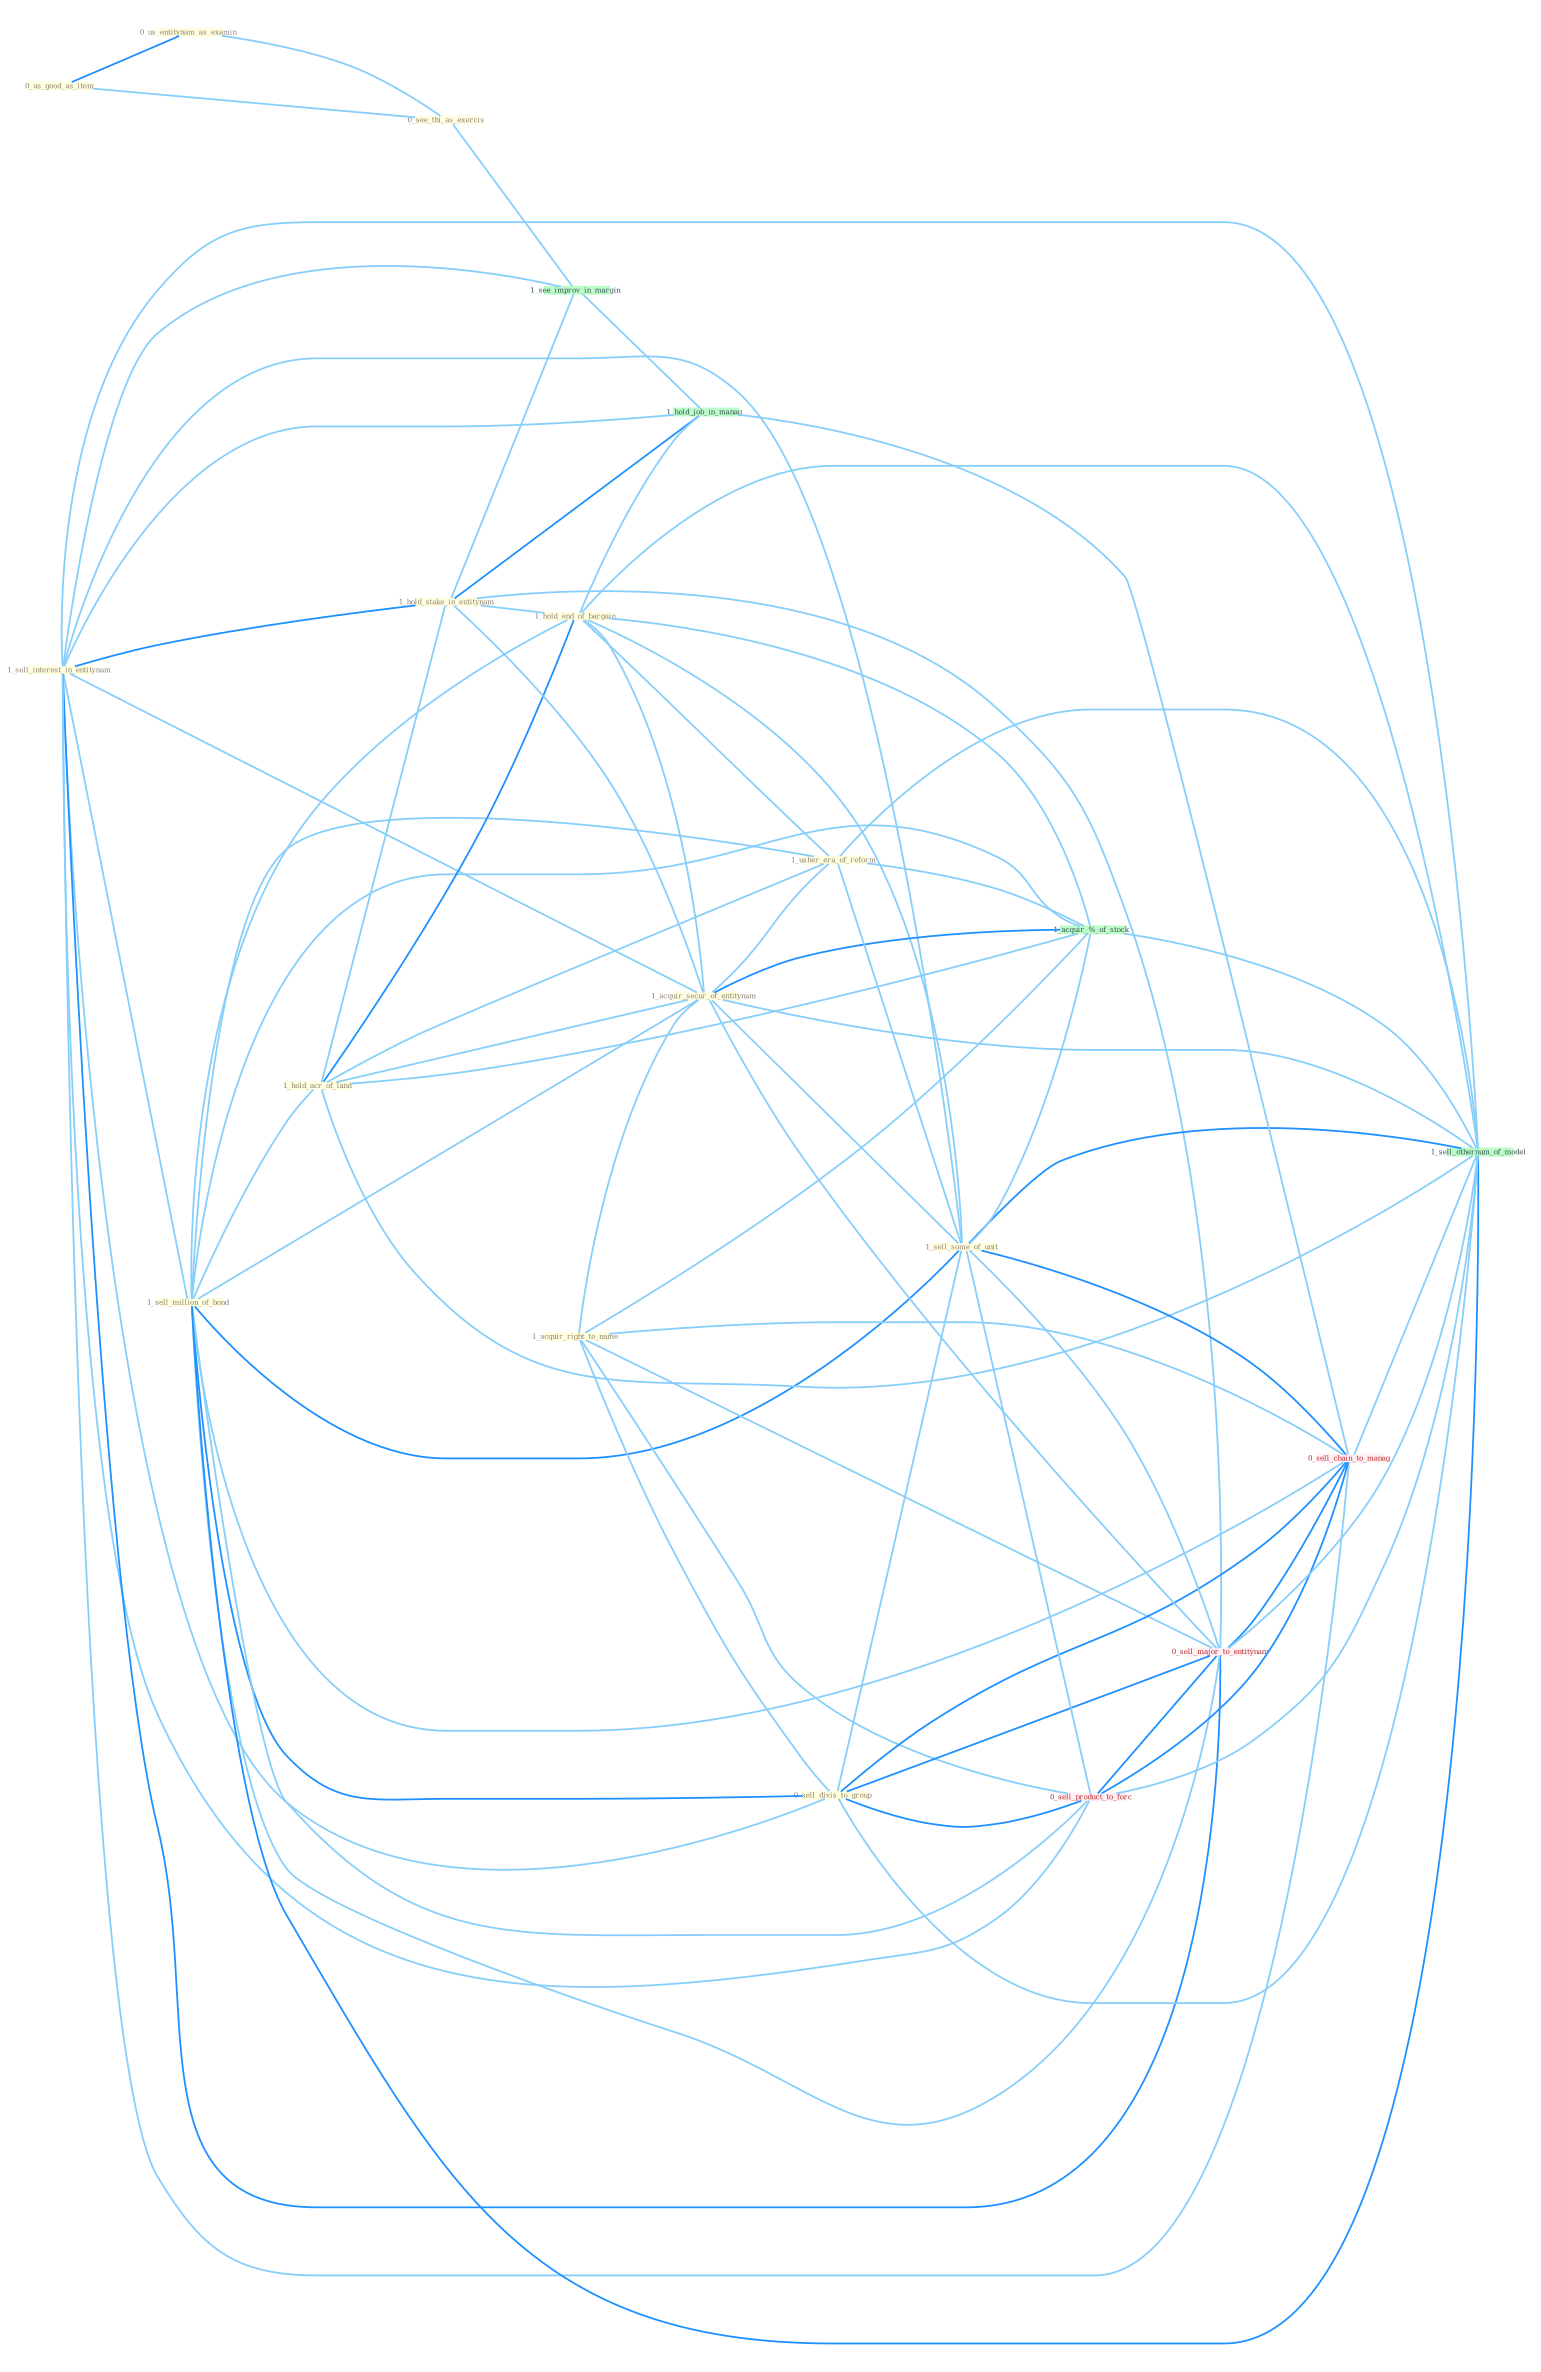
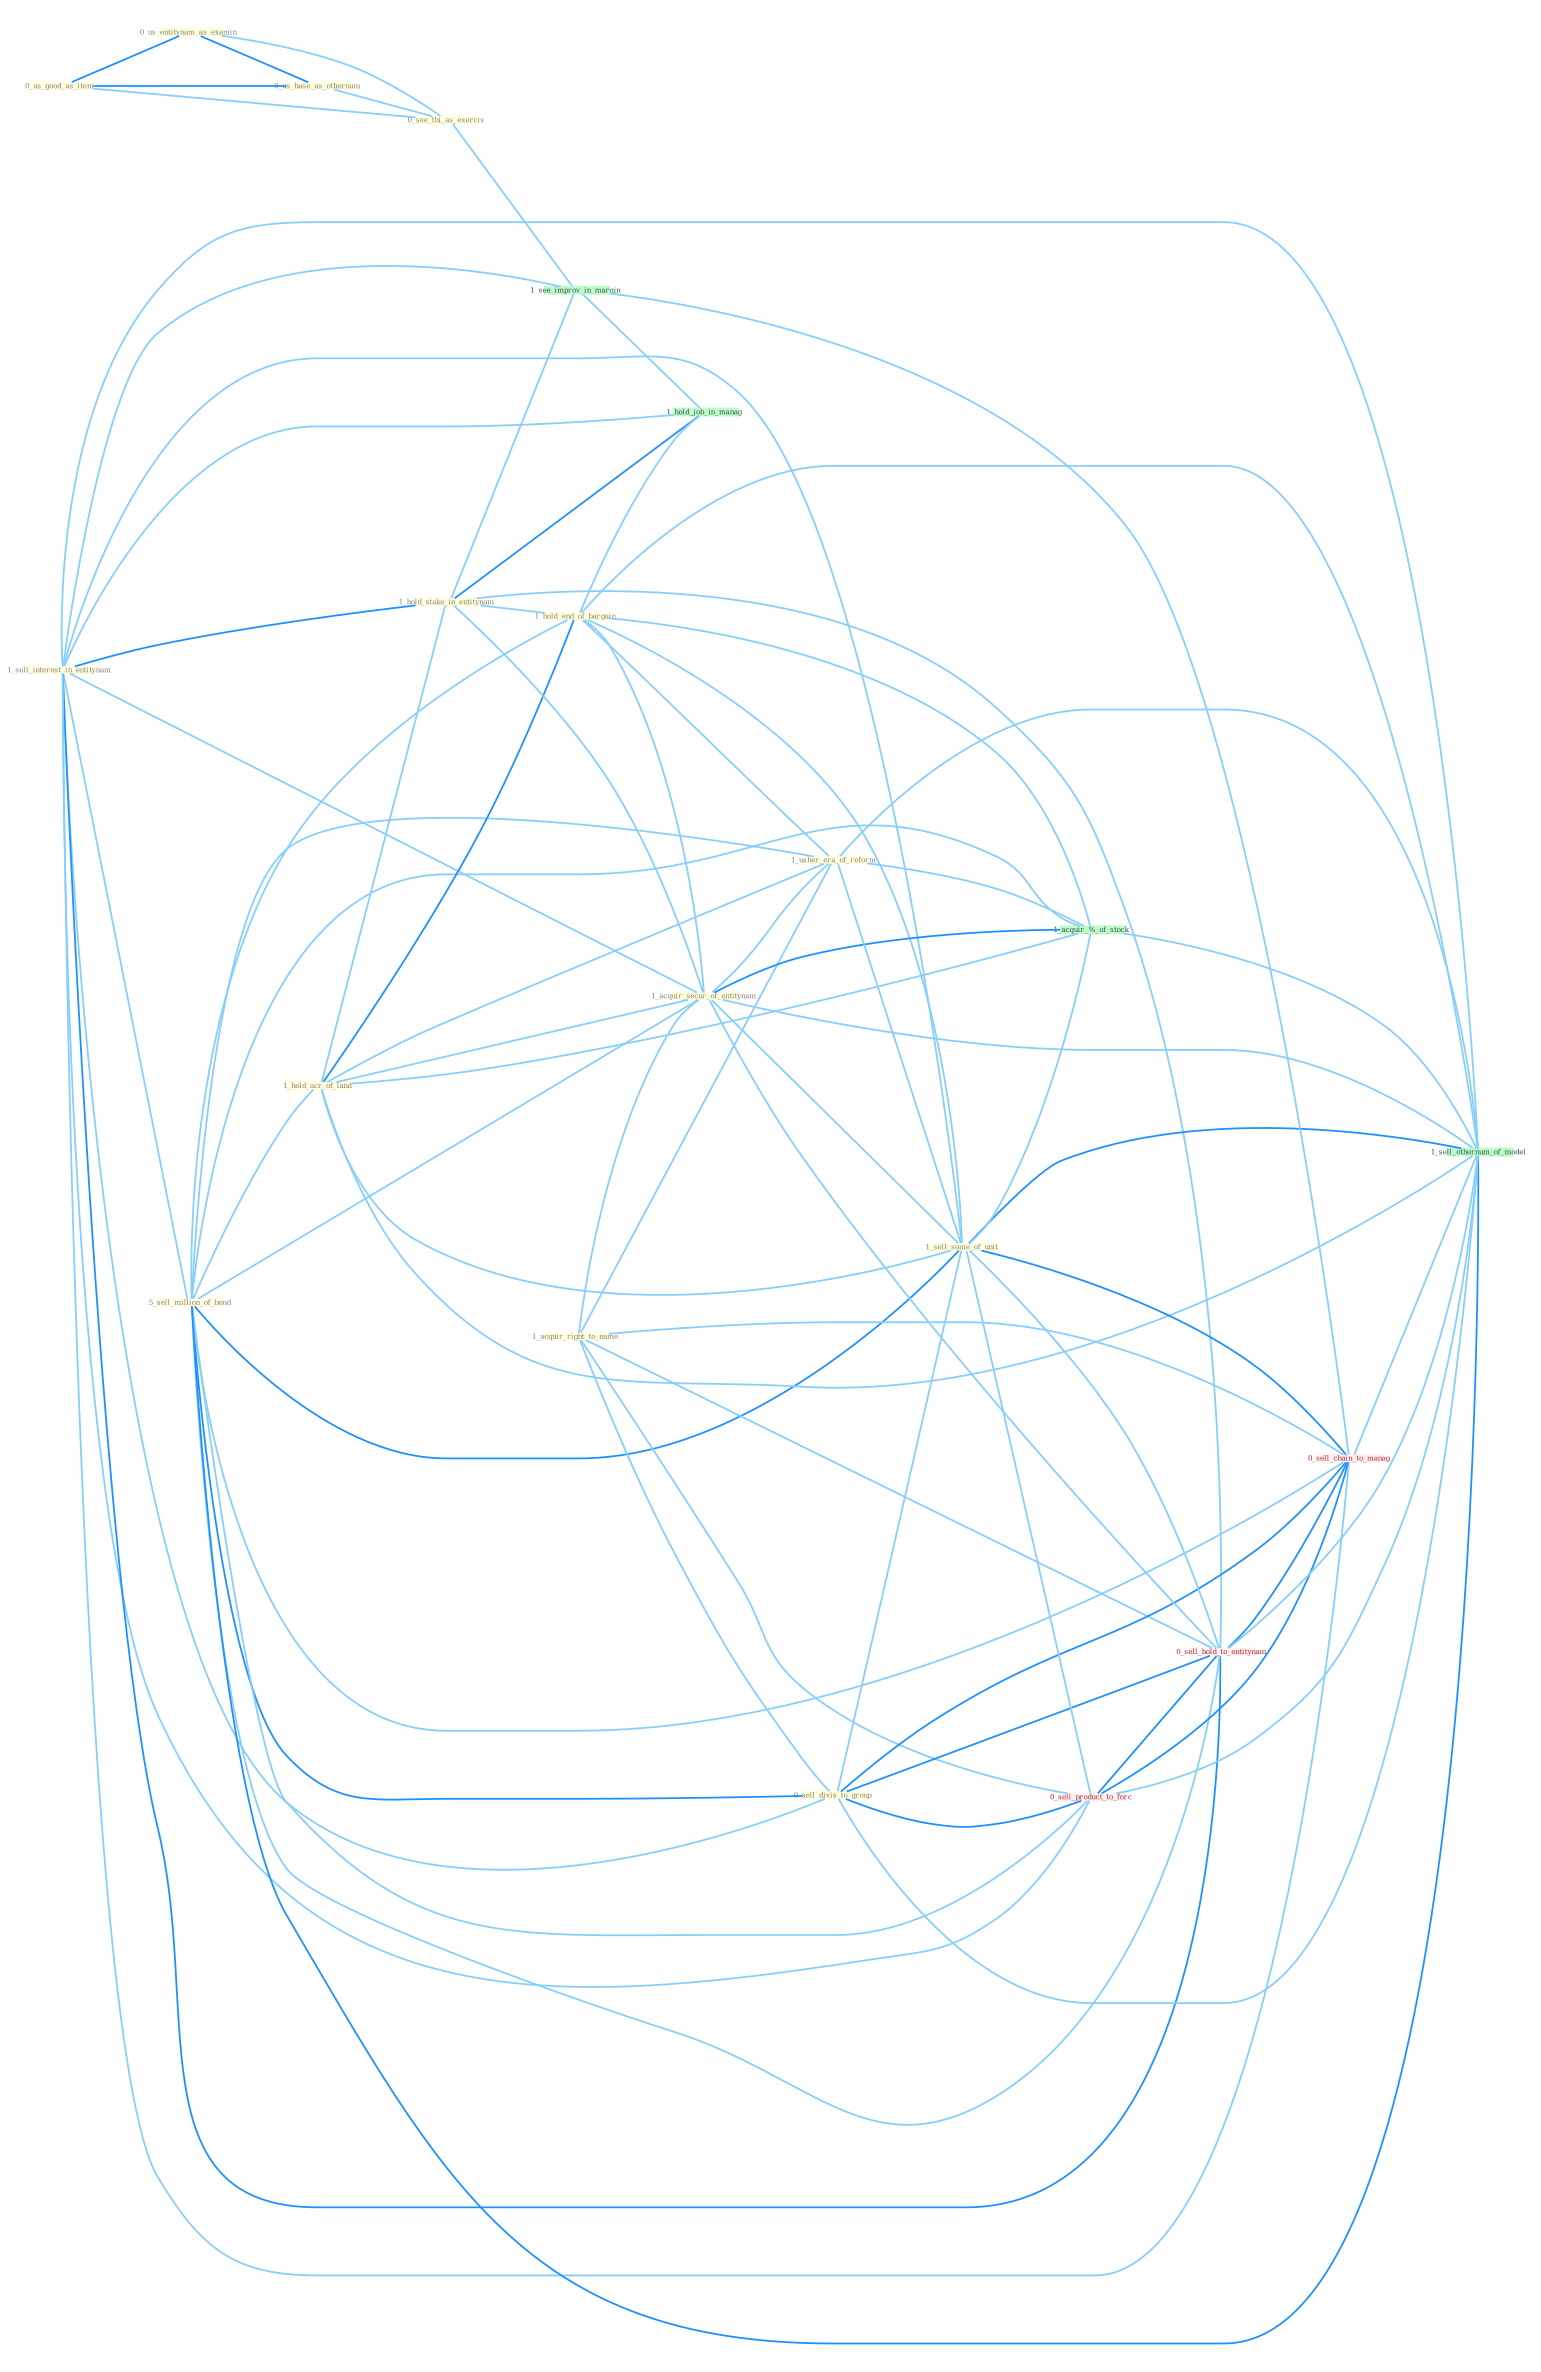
node "0_us_base_as_othernum": added
edge "1_hold_job_in_manag" -- "0_sell_chain_to_manag": now "1_see_improv_in_margin" -- "0_sell_chain_to_manag"
edge "1_acquir_%_of_stock" -- "1_acquir_right_to_name": now "1_usher_era_of_reform" -- "1_acquir_right_to_name"
edge "1_hold_acr_of_land" -- "1_sell_some_of_unit": added
node "1_sell_million_of_bond": label "1_sell_million_of_bond" -> "5_sell_million_of_bond"
node "0_sell_major_to_entitynam": label "0_sell_major_to_entitynam" -> "0_sell_hold_to_entitynam"
